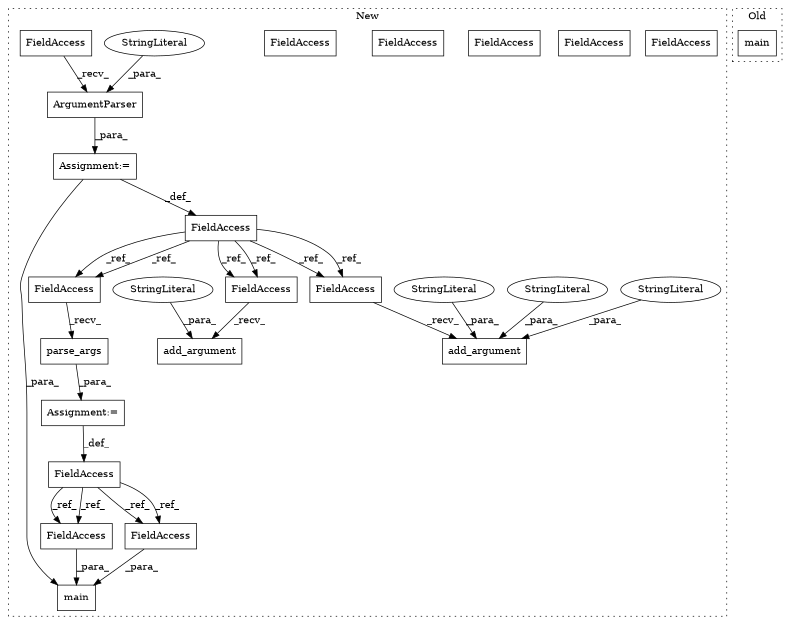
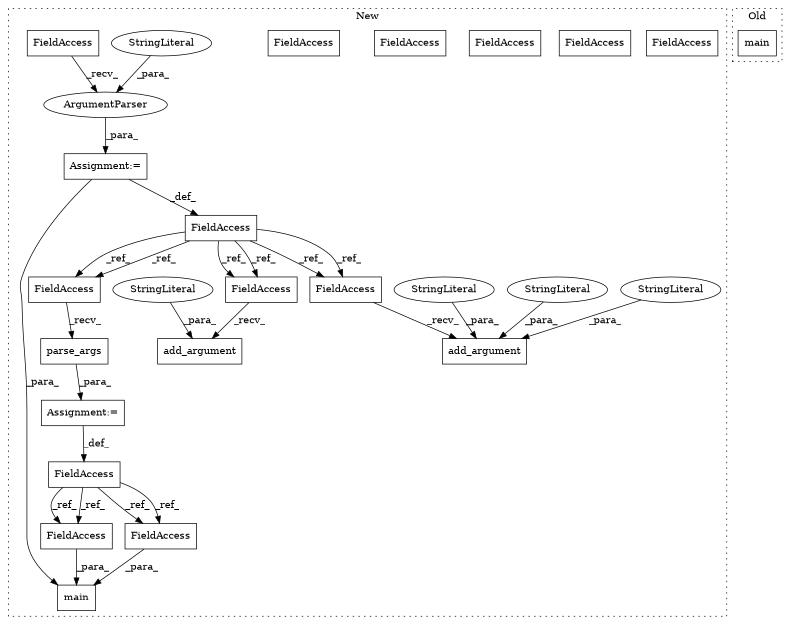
node "ArgumentParser": shape box -> ellipse
